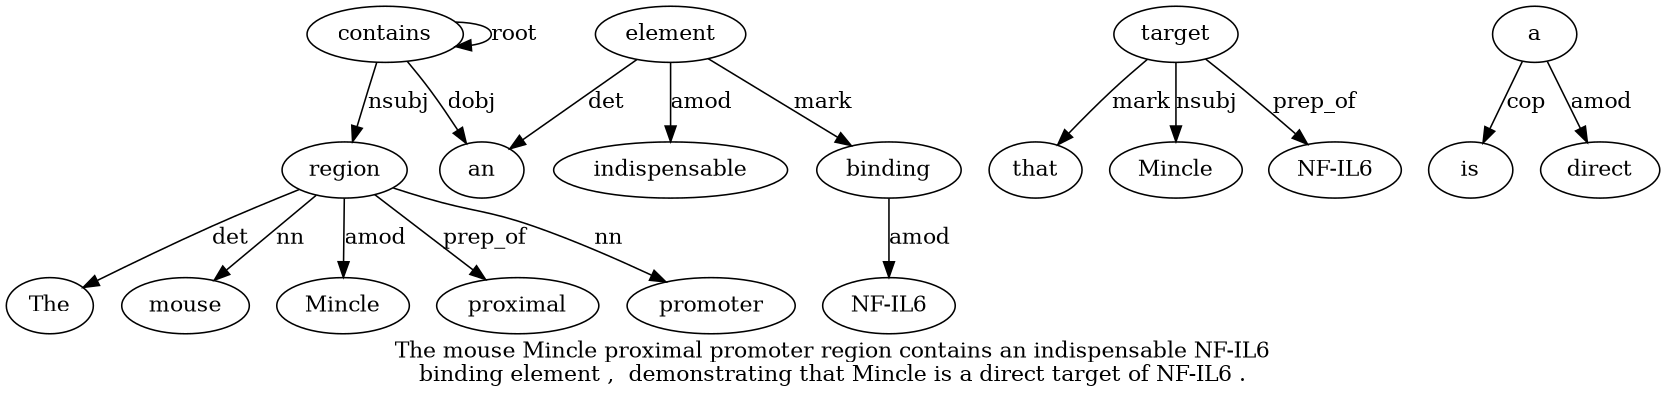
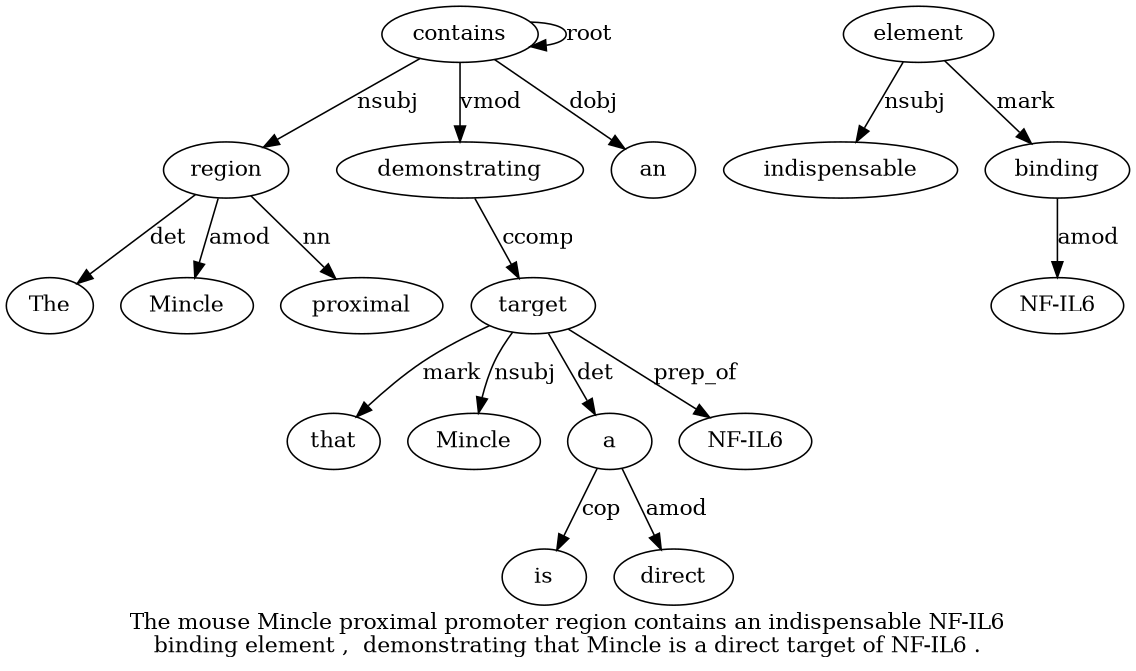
edge "element" -> "an": removed, label "det"
edge "element" -> "indispensable": label "amod" -> "nsubj"
node "demonstrating": added
edge "region" -> "proximal": label "prep_of" -> "nn"
node "mouse": removed
node "promoter": removed
edge "target" -> "a": added, label "det"
